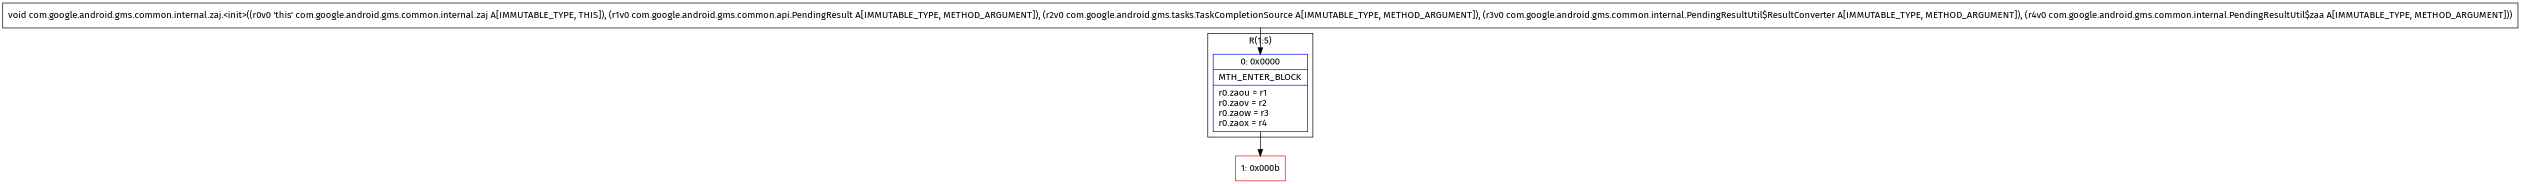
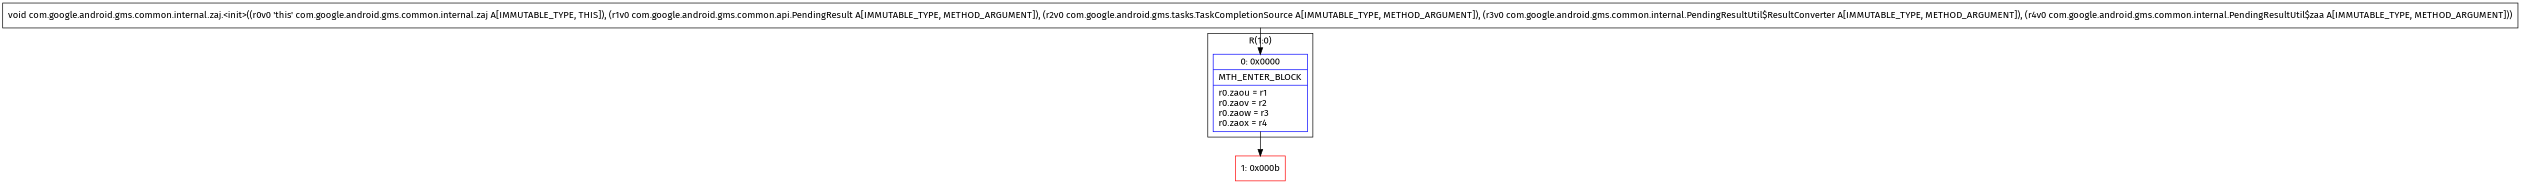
cluster "R(1:5)": label "R(1:5)" -> "R(1:0)"
